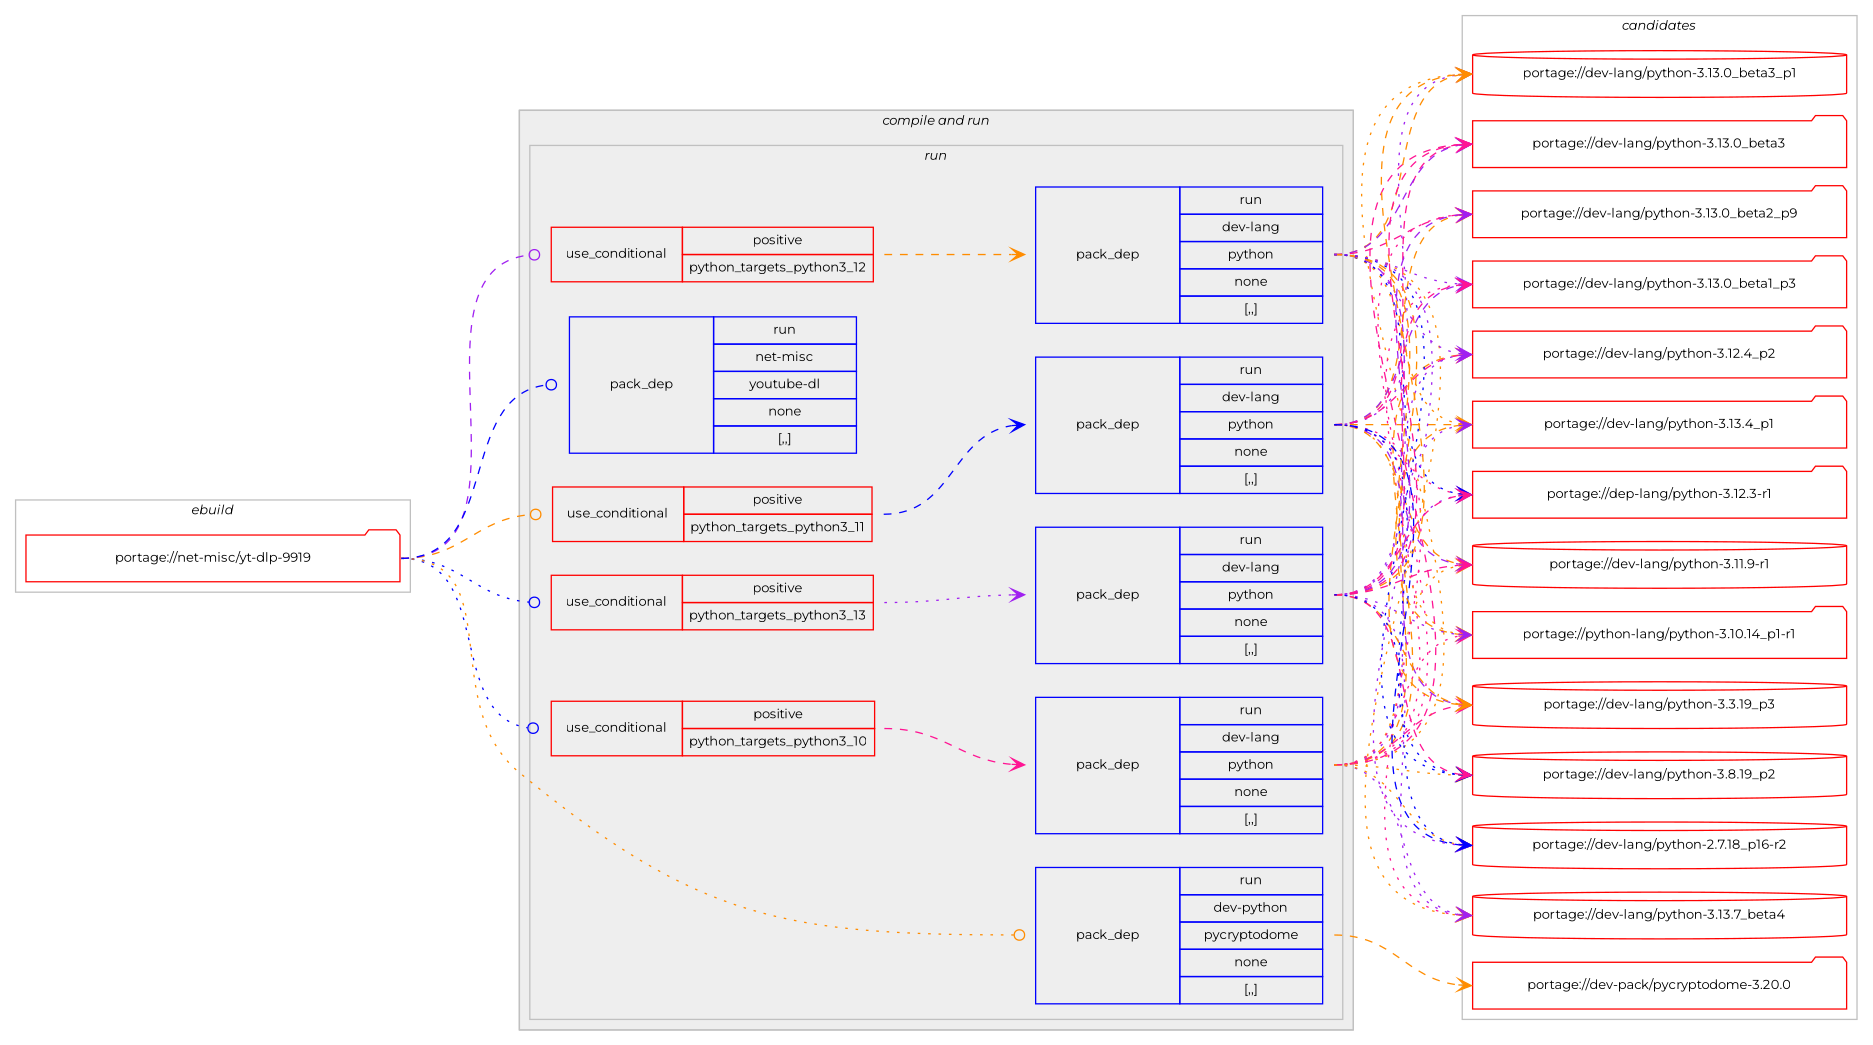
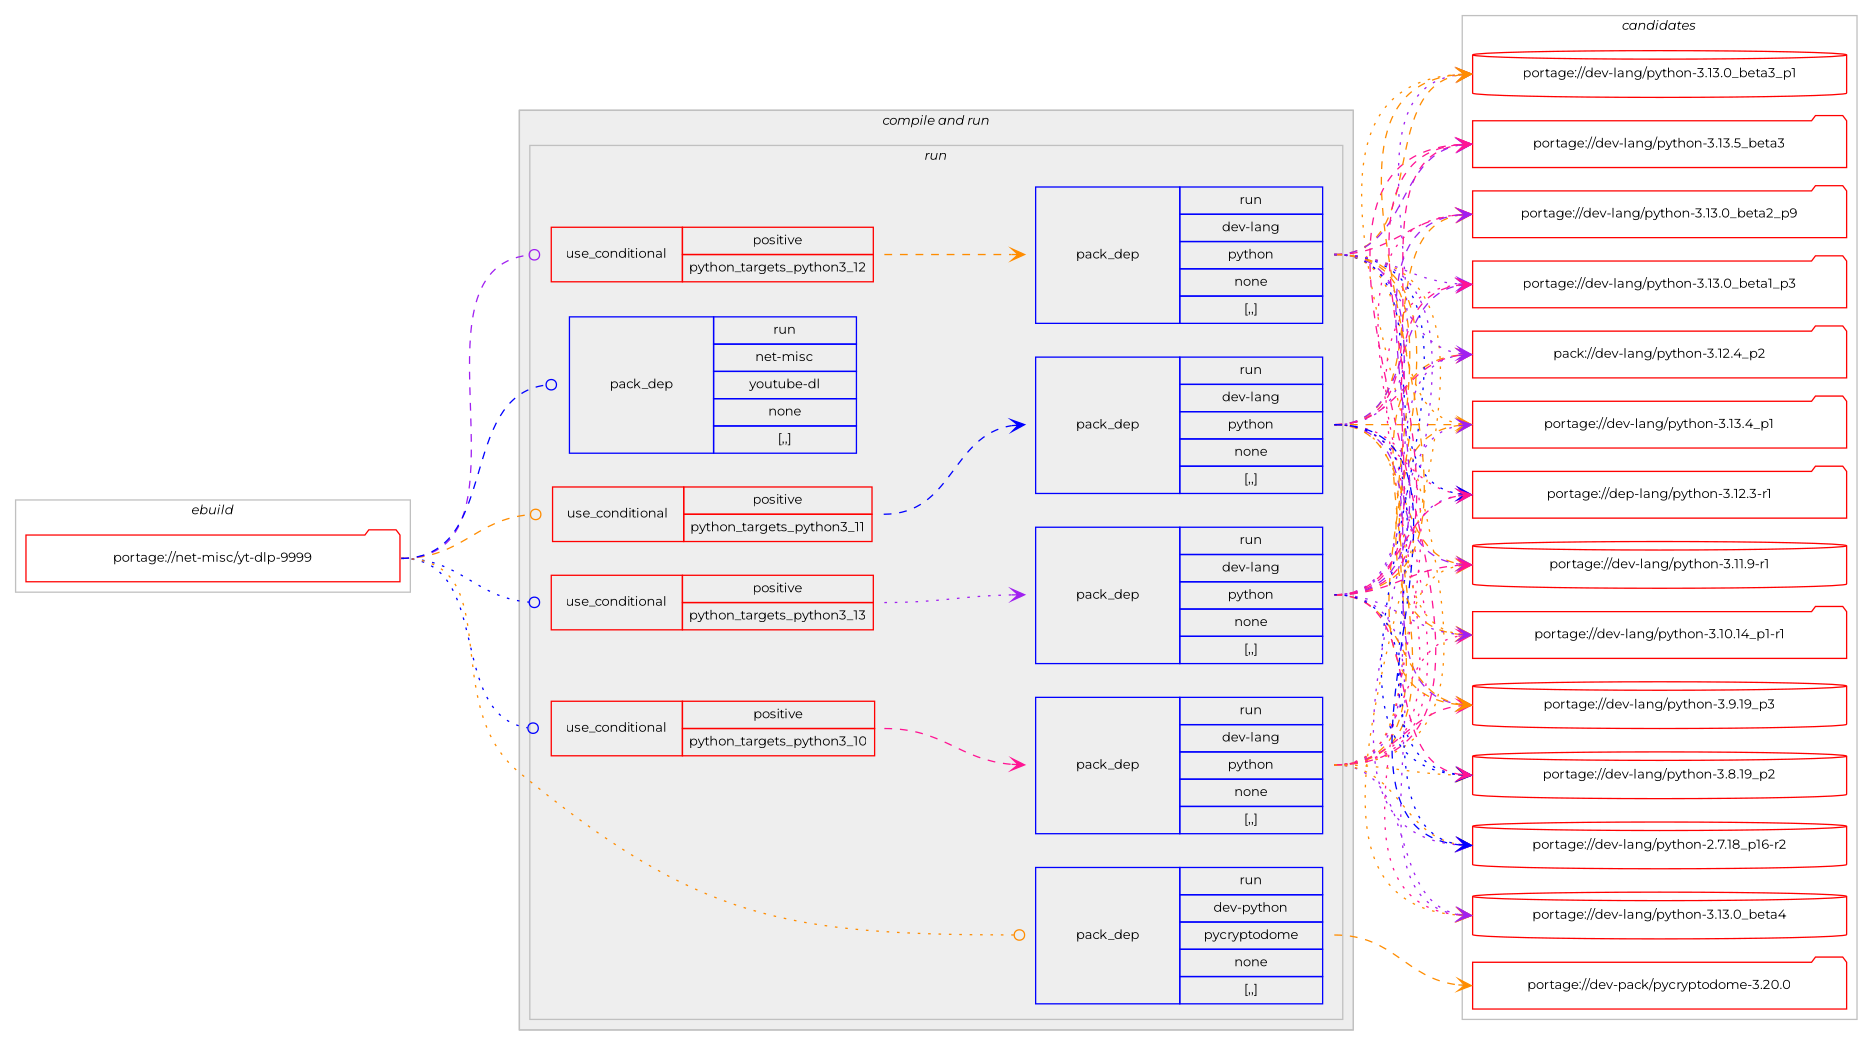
node "portage://dev-lang/python-3.13.0_beta3": label "portage://dev-lang/python-3.13.0_beta3" -> "portage://dev-lang/python-3.13.5_beta3"
node "portage://dev-lang/python-3.12.4_p2": label "portage://dev-lang/python-3.12.4_p2" -> "pack://dev-lang/python-3.12.4_p2"
node "portage://net-misc/yt-dlp-9919": label "portage://net-misc/yt-dlp-9919" -> "portage://net-misc/yt-dlp-9999"
node "portage://python-lang/python-3.10.14_p1-r1": label "portage://python-lang/python-3.10.14_p1-r1" -> "portage://dev-lang/python-3.10.14_p1-r1"
node "portage://dev-lang/python-3.3.19_p3": label "portage://dev-lang/python-3.3.19_p3" -> "portage://dev-lang/python-3.9.19_p3"
node "portage://dev-lang/python-3.13.7_beta4": label "portage://dev-lang/python-3.13.7_beta4" -> "portage://dev-lang/python-3.13.0_beta4"
